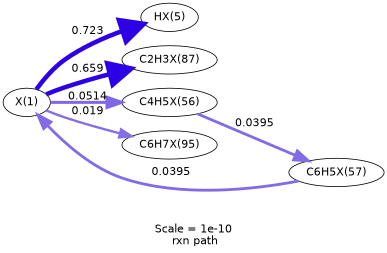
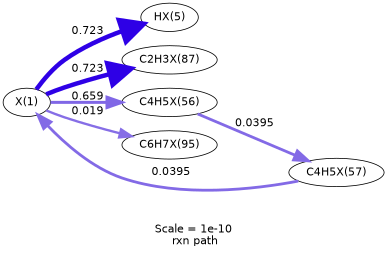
edge "X(1)" -> "C2H3X(87)": label " 0.659" -> " 0.723"
edge "X(1)" -> "C4H5X(56)": label " 0.0514" -> " 0.659"
node "C6H5X(57)": label "C6H5X(57)" -> "C4H5X(57)"
